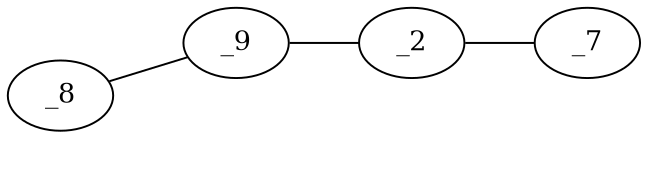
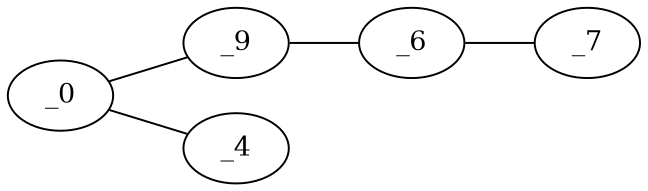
node "_2": label "_2" -> "_6"
node "_8": label "_8" -> "_0"
node "_4": added
